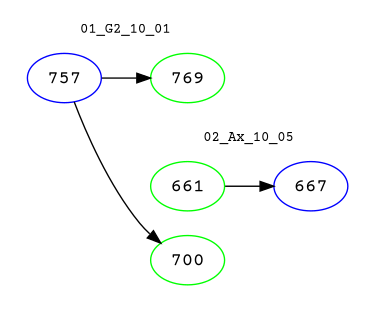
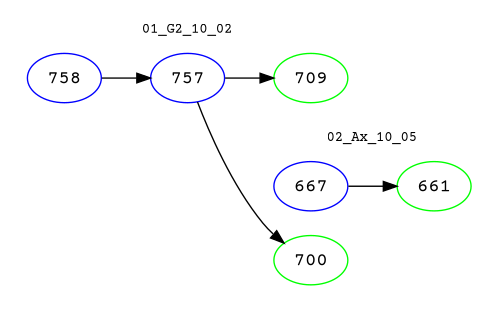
cluster "01_G2_10_01": label "01_G2_10_01" -> "01_G2_10_02"
node "758": added
node "769": label "769" -> "709"
edge "661" -> "667": reversed
